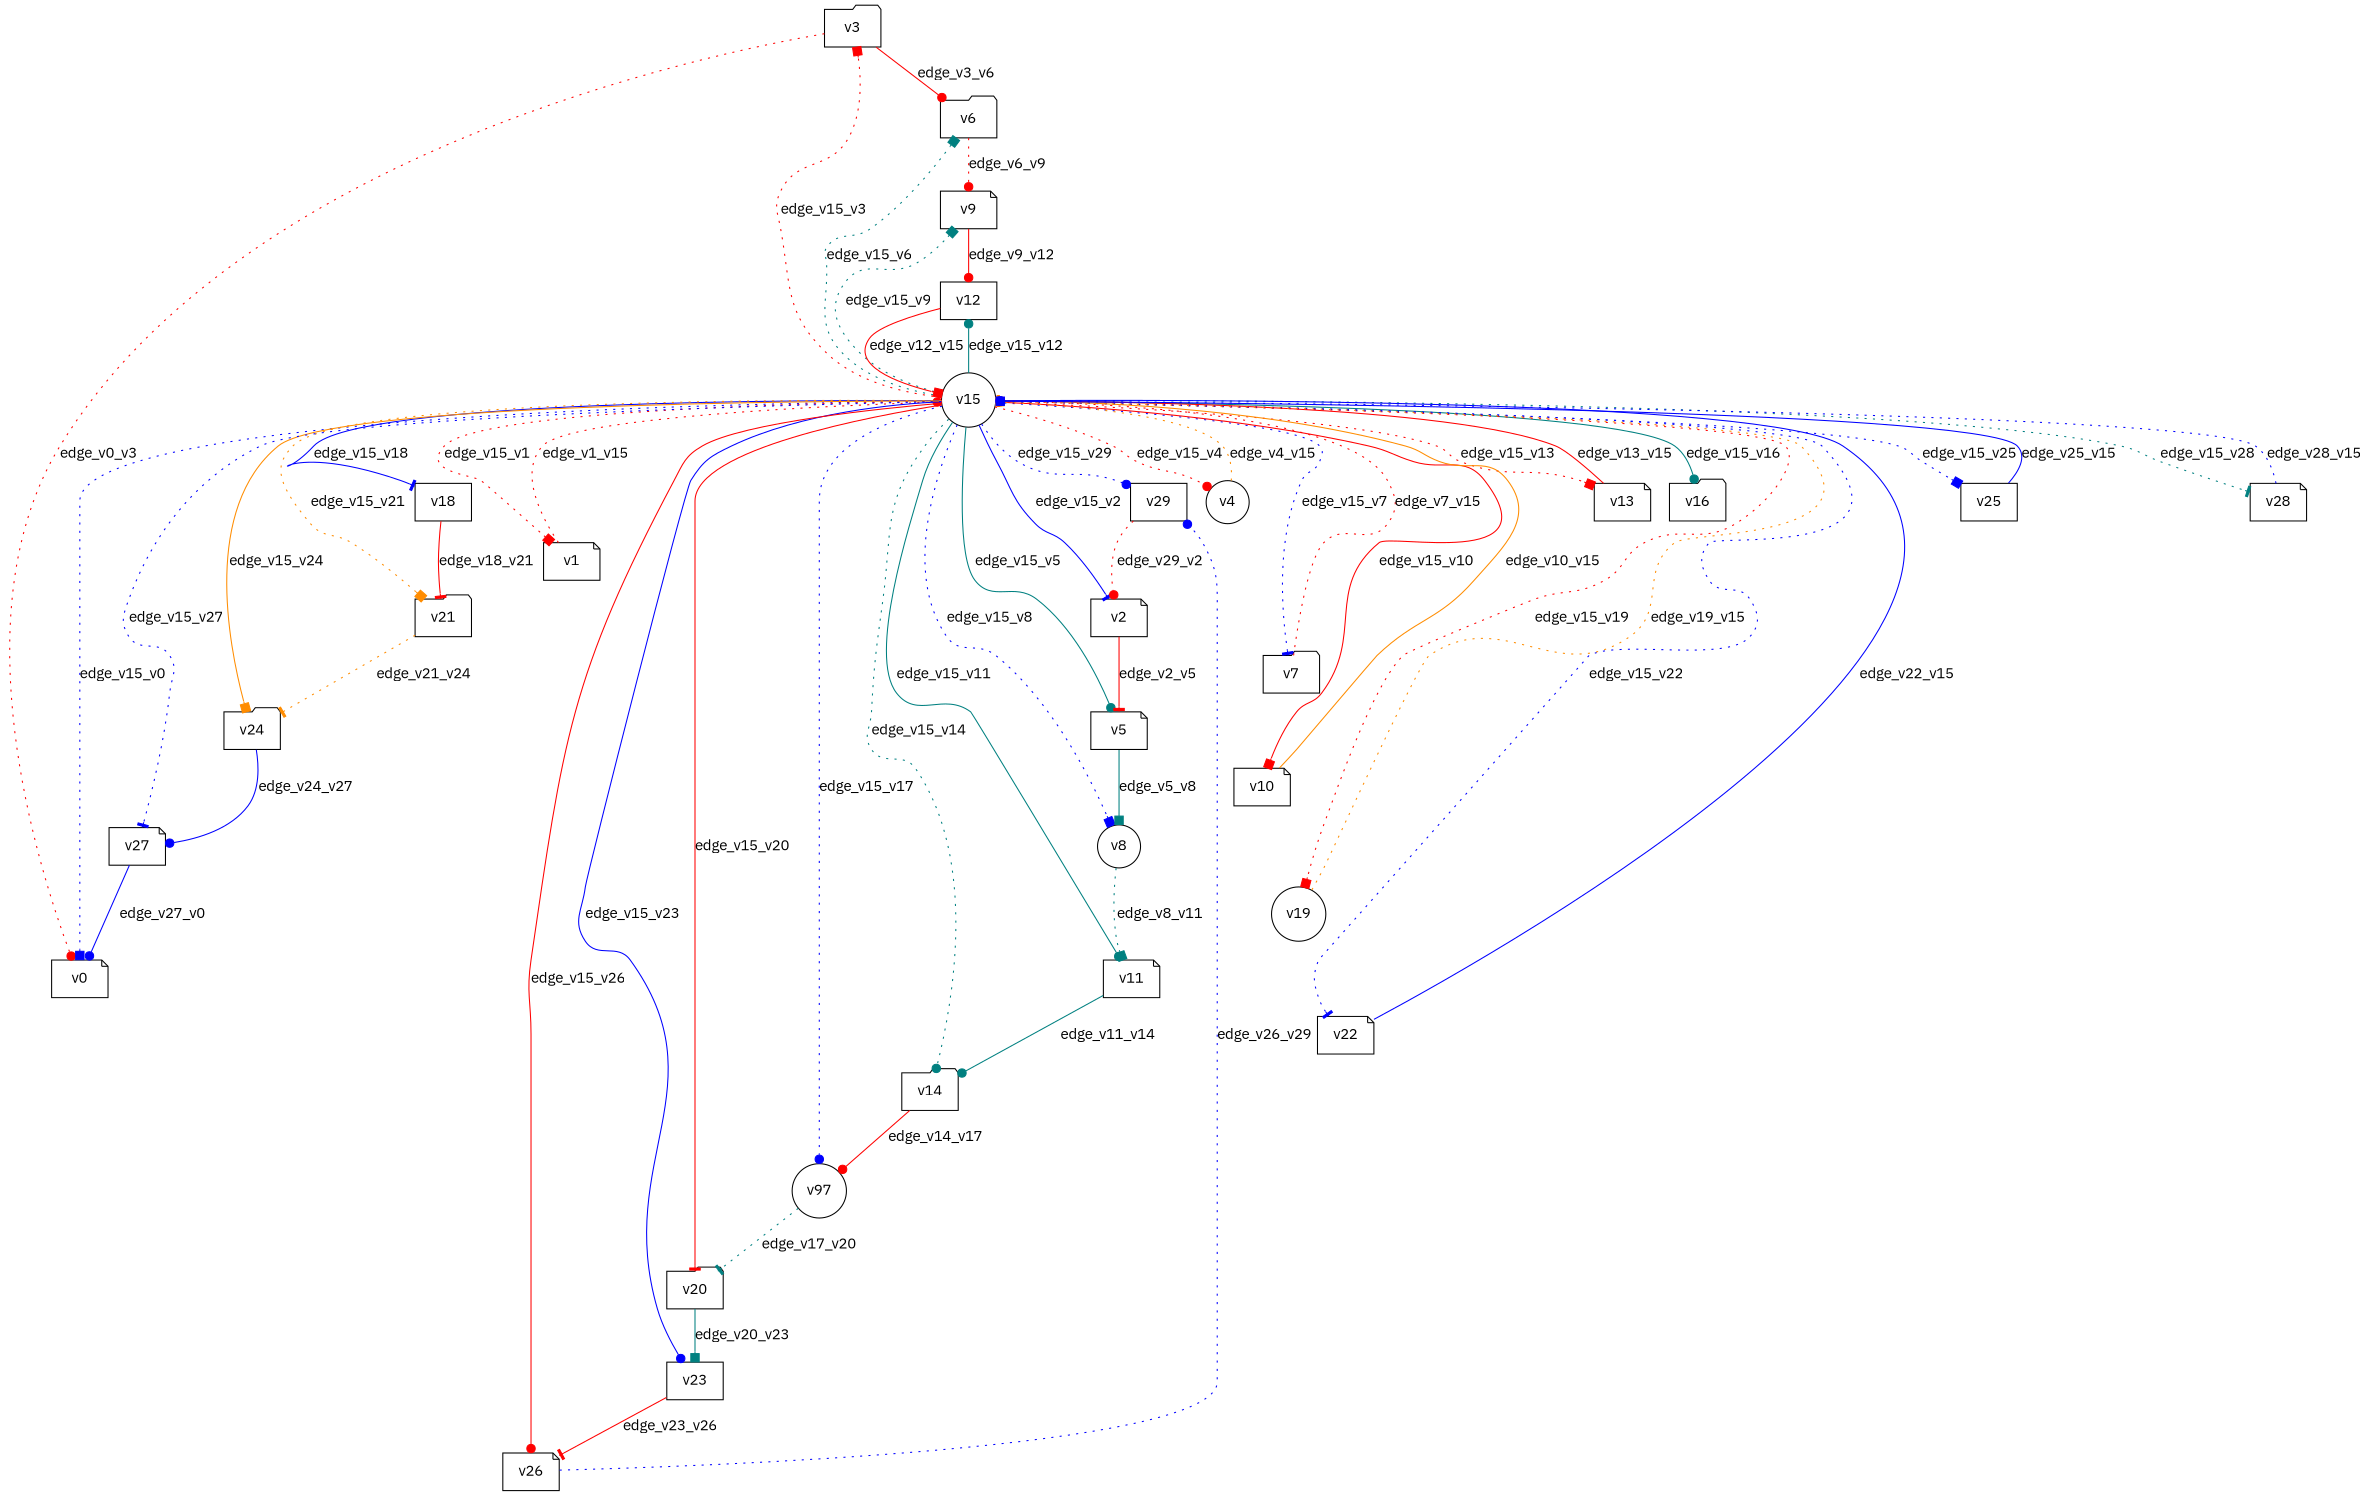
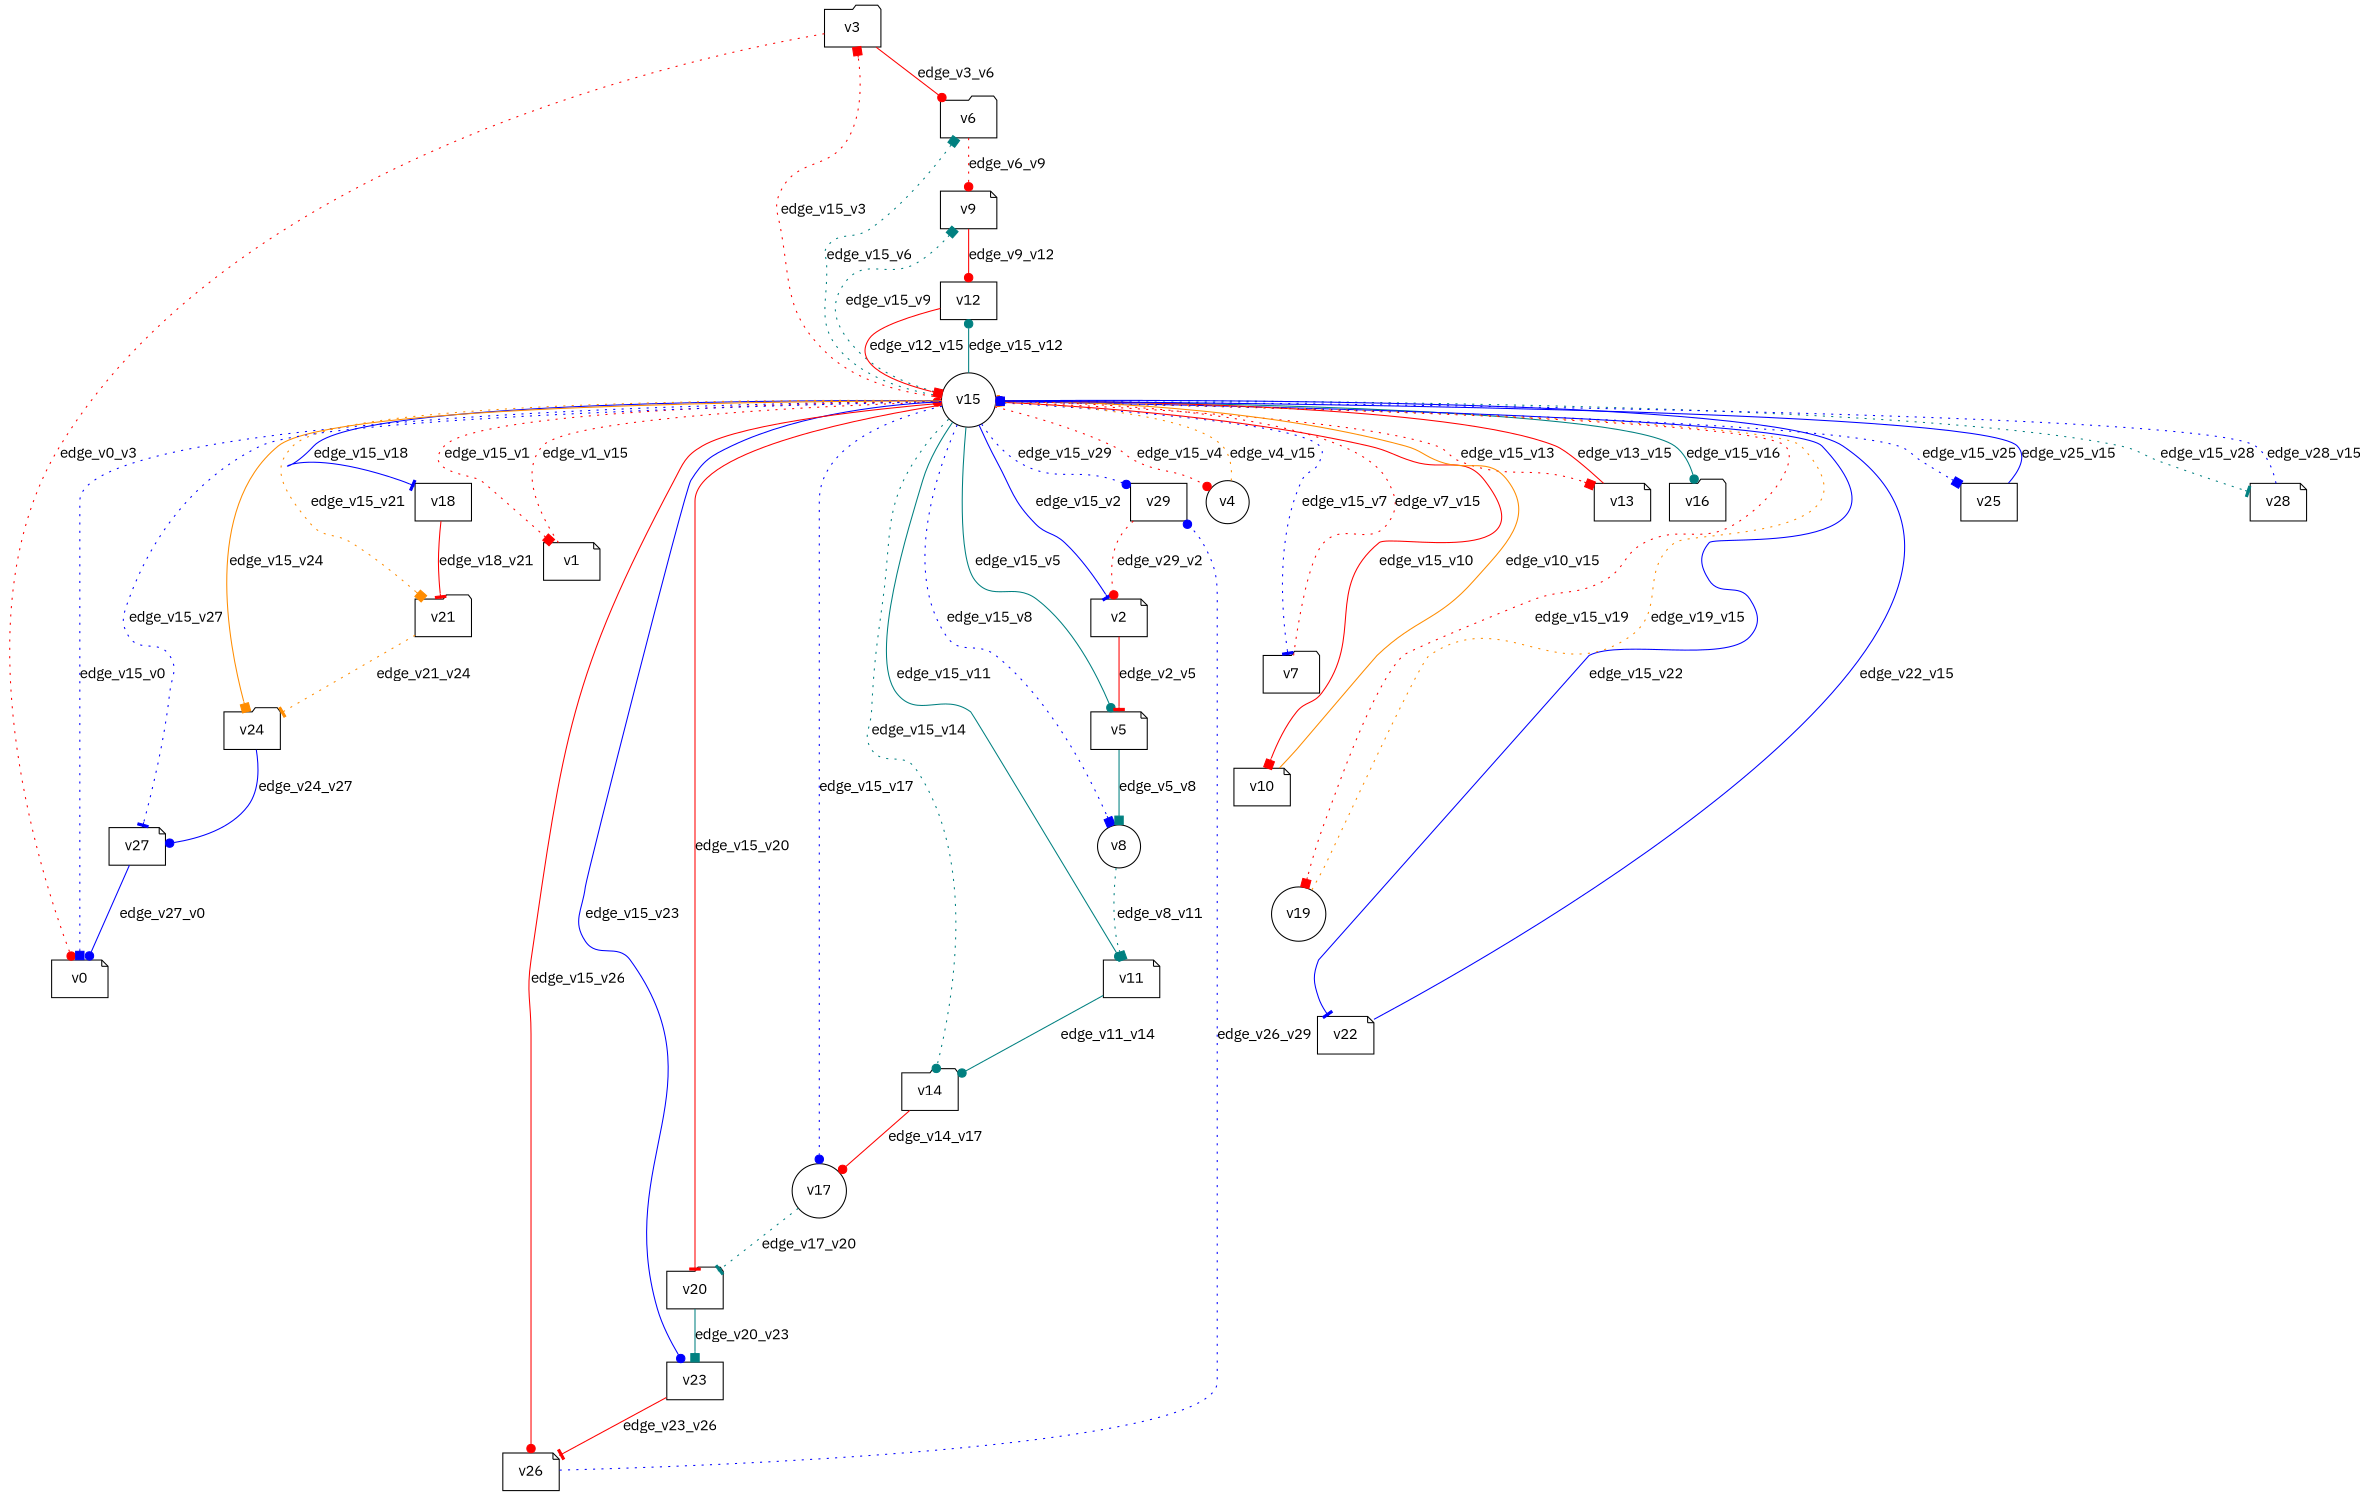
edge "v15" -> "v22": style dotted -> solid
node "v97": label "v97" -> "v17"
